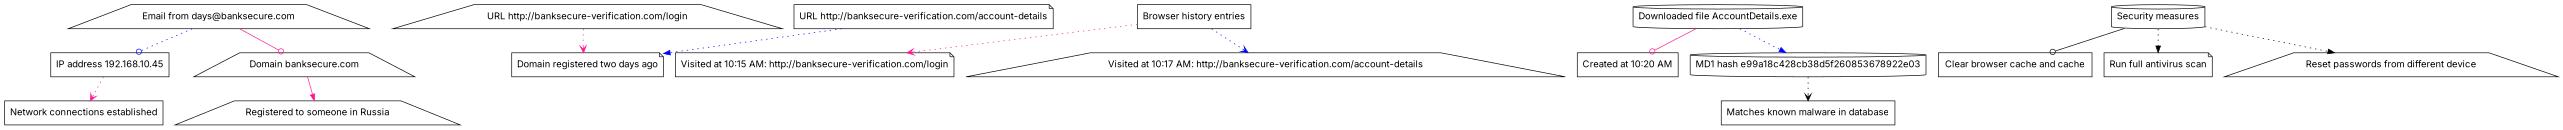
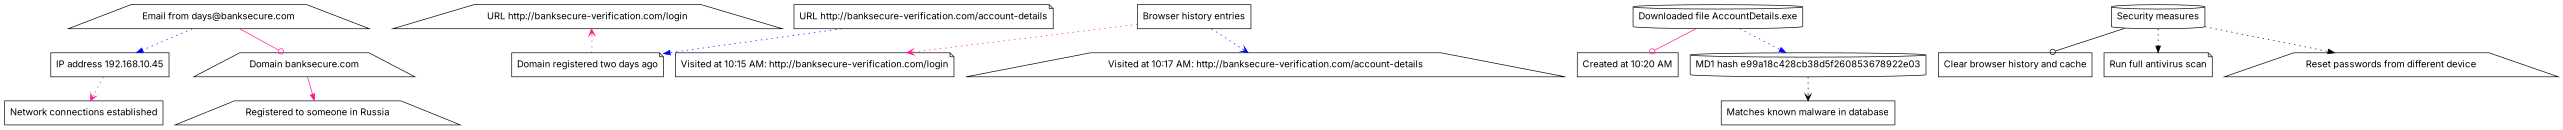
edge "URL http://banksecure-verification.com/login" -> "Domain registered two days ago": reversed
edge "Email from days@banksecure.com" -> "IP address 192.168.10.45": arrowhead odot -> normal
node "Clear browser cache and cache": label "Clear browser cache and cache" -> "Clear browser history and cache"
